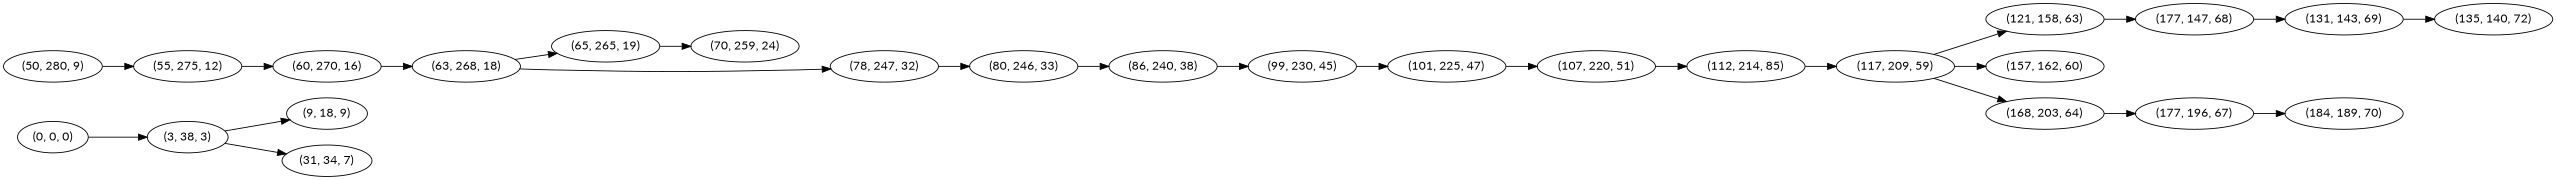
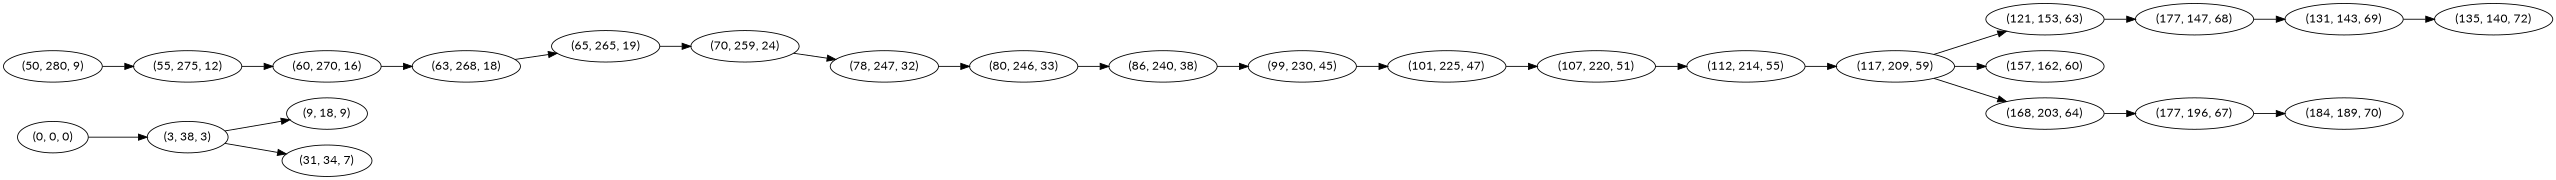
node "(121, 158, 63)": label "(121, 158, 63)" -> "(121, 153, 63)"
node "(112, 214, 85)": label "(112, 214, 85)" -> "(112, 214, 55)"
edge "(63, 268, 18)" -> "(78, 247, 32)": now "(70, 259, 24)" -> "(78, 247, 32)"
